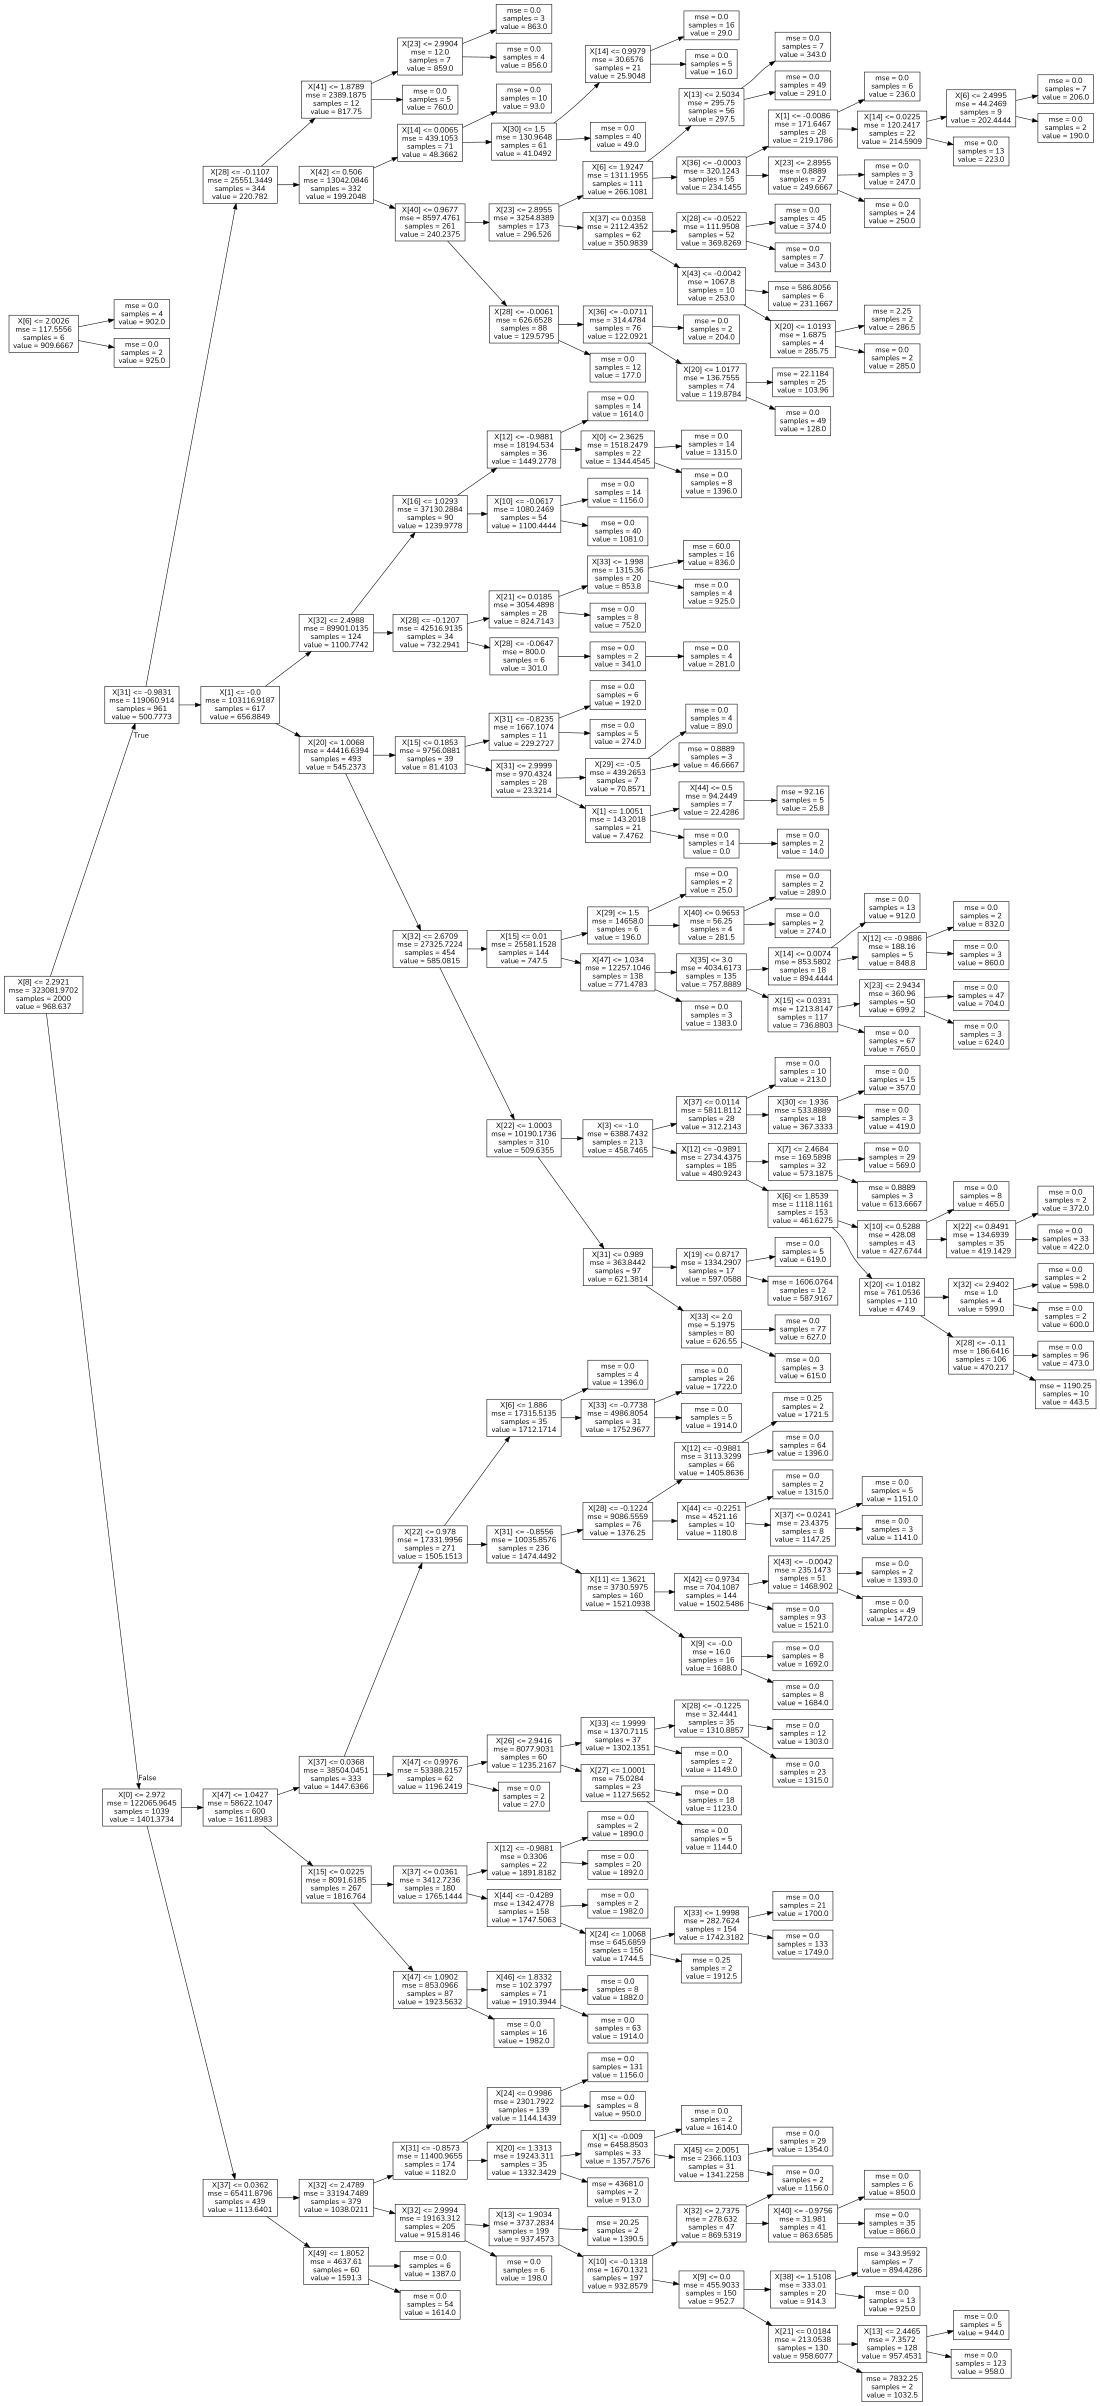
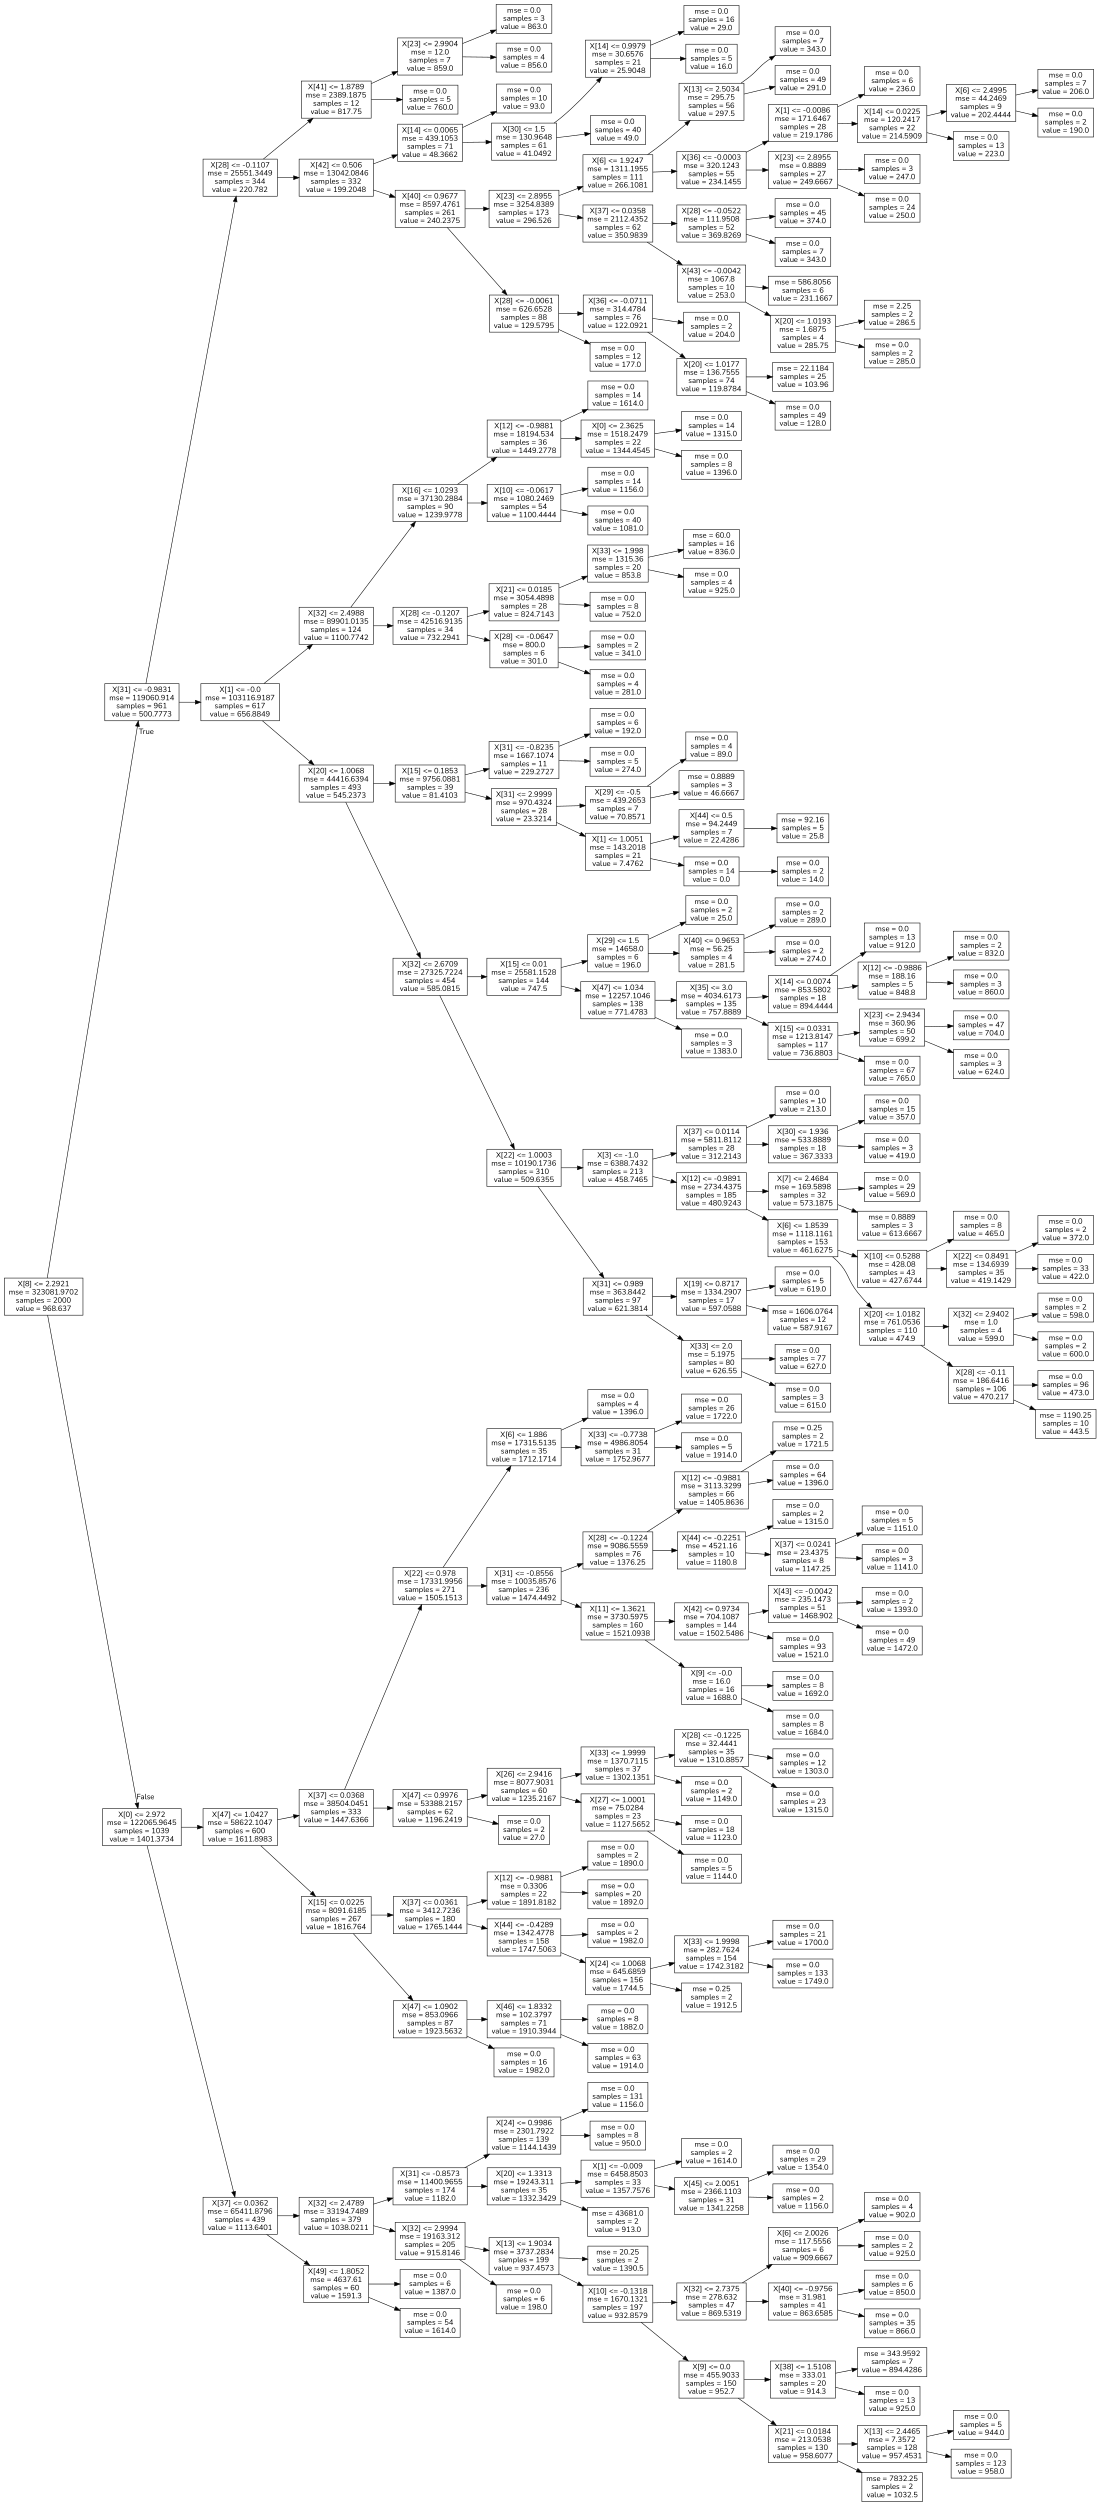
edge "mse = 0.0 samples = 2 value = 341.0" -> "mse = 0.0 samples = 4 value = 281.0": now "X[28] <= -0.0647 mse = 800.0 samples = 6 value = 301.0" -> "mse = 0.0 samples = 4 value = 281.0"
edge "X[32] <= 2.7375 mse = 278.632 samples = 47 value = 869.5319" -> "mse = 0.0 samples = 2 value = 1156.0": now "X[32] <= 2.7375 mse = 278.632 samples = 47 value = 869.5319" -> "X[6] <= 2.0026 mse = 117.5556 samples = 6 value = 909.6667"
